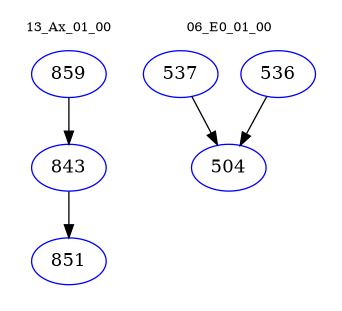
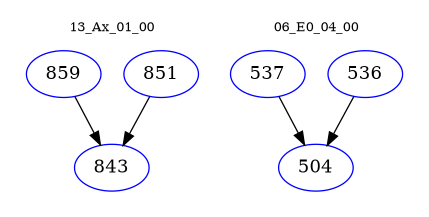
cluster "06_E0_01_00": label "06_E0_01_00" -> "06_E0_04_00"
edge "843" -> "851": reversed
